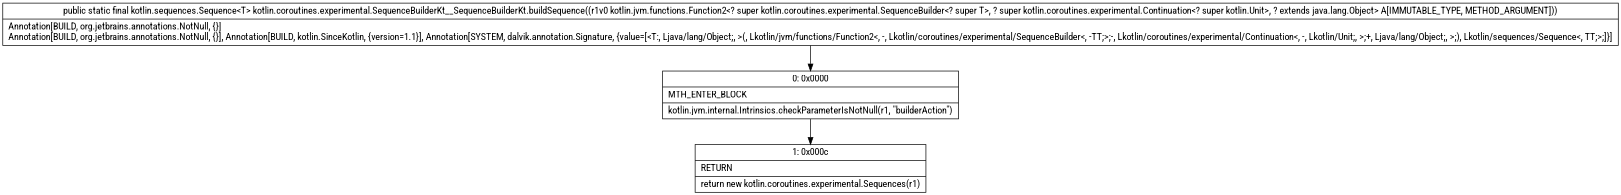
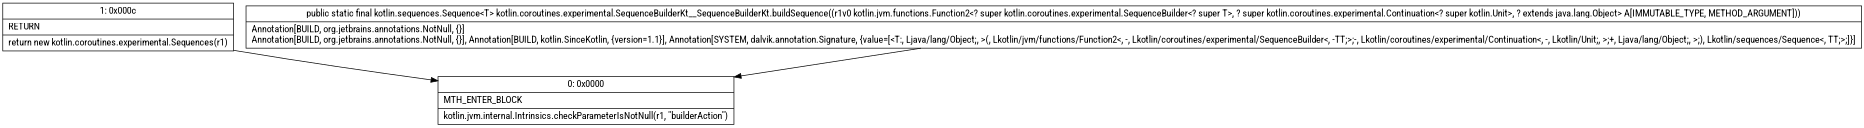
edge "0: 0x0000" -> "1: 0x000c": reversed
